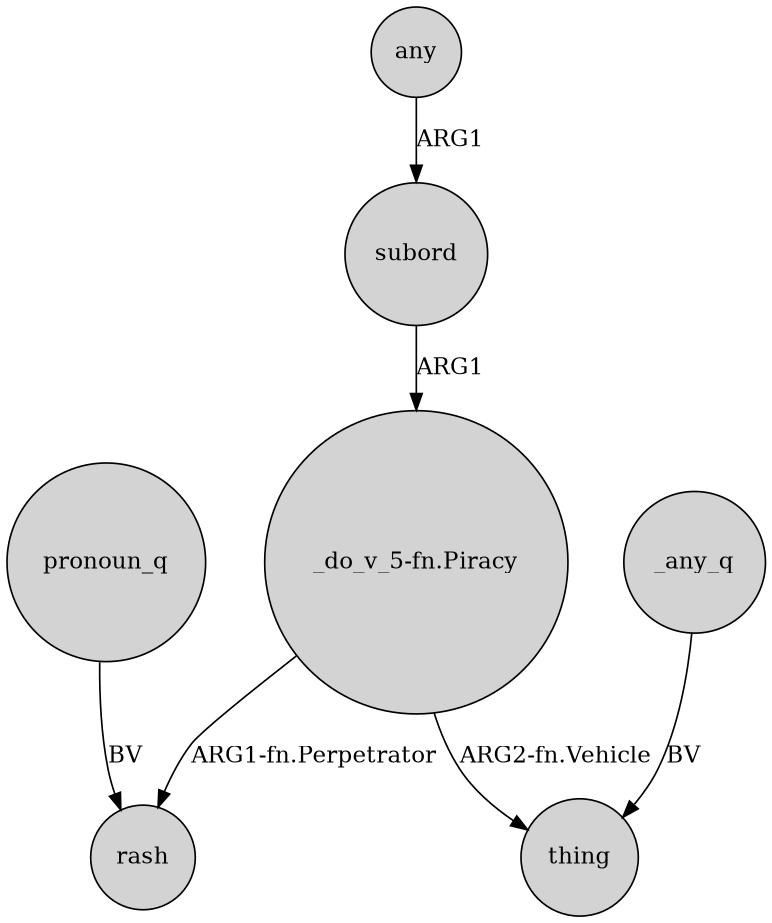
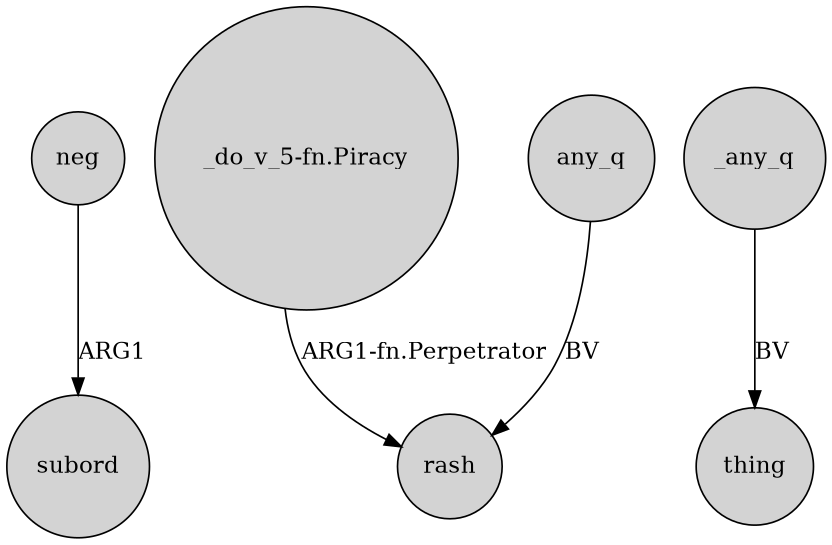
node "any": label "any" -> "neg"
edge "subord" -> "_do_v_5-fn.Piracy": removed, label "ARG1"
node "pronoun_q": label "pronoun_q" -> "any_q"
edge "_do_v_5-fn.Piracy" -> "thing": removed, label "ARG2-fn.Vehicle"
